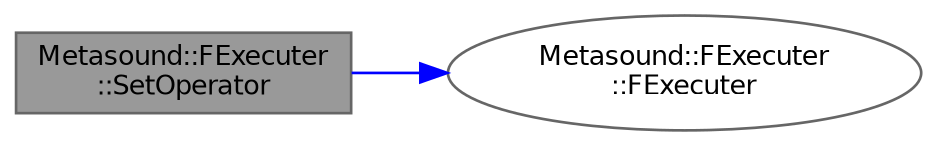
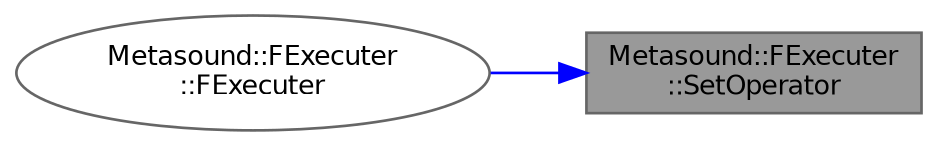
edge "Metasound::FExecuter ::SetOperator" -> "Metasound::FExecuter ::FExecuter": reversed
